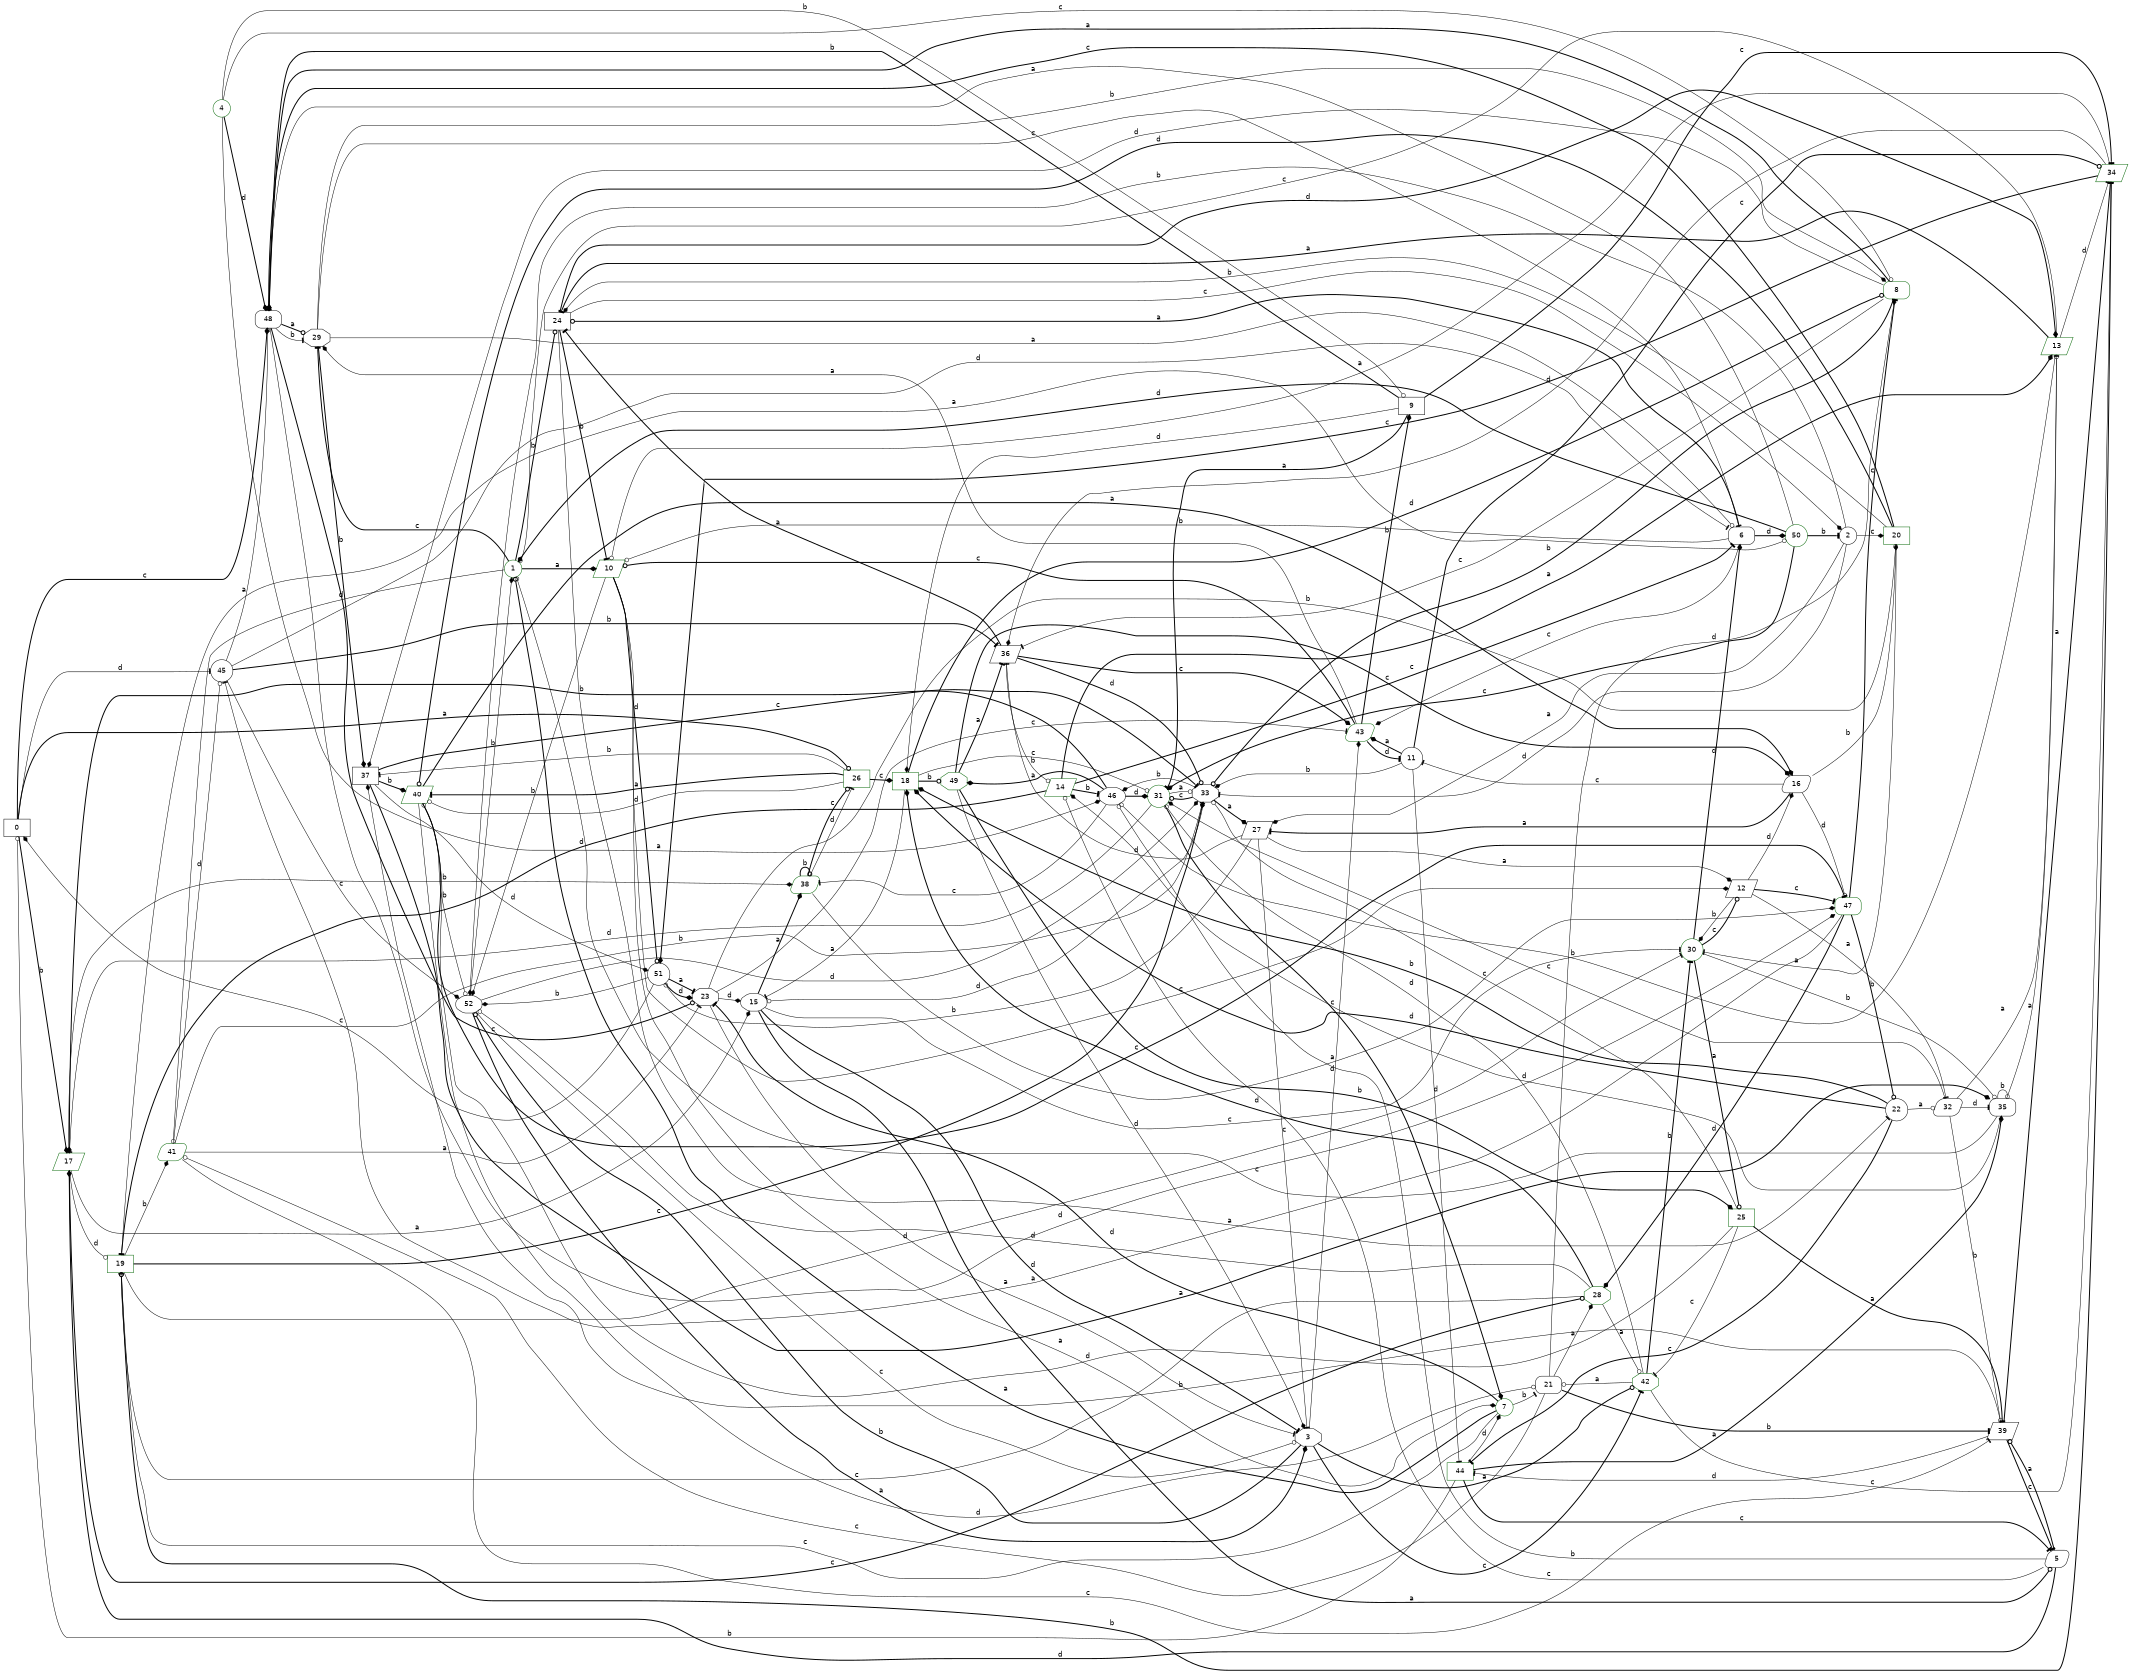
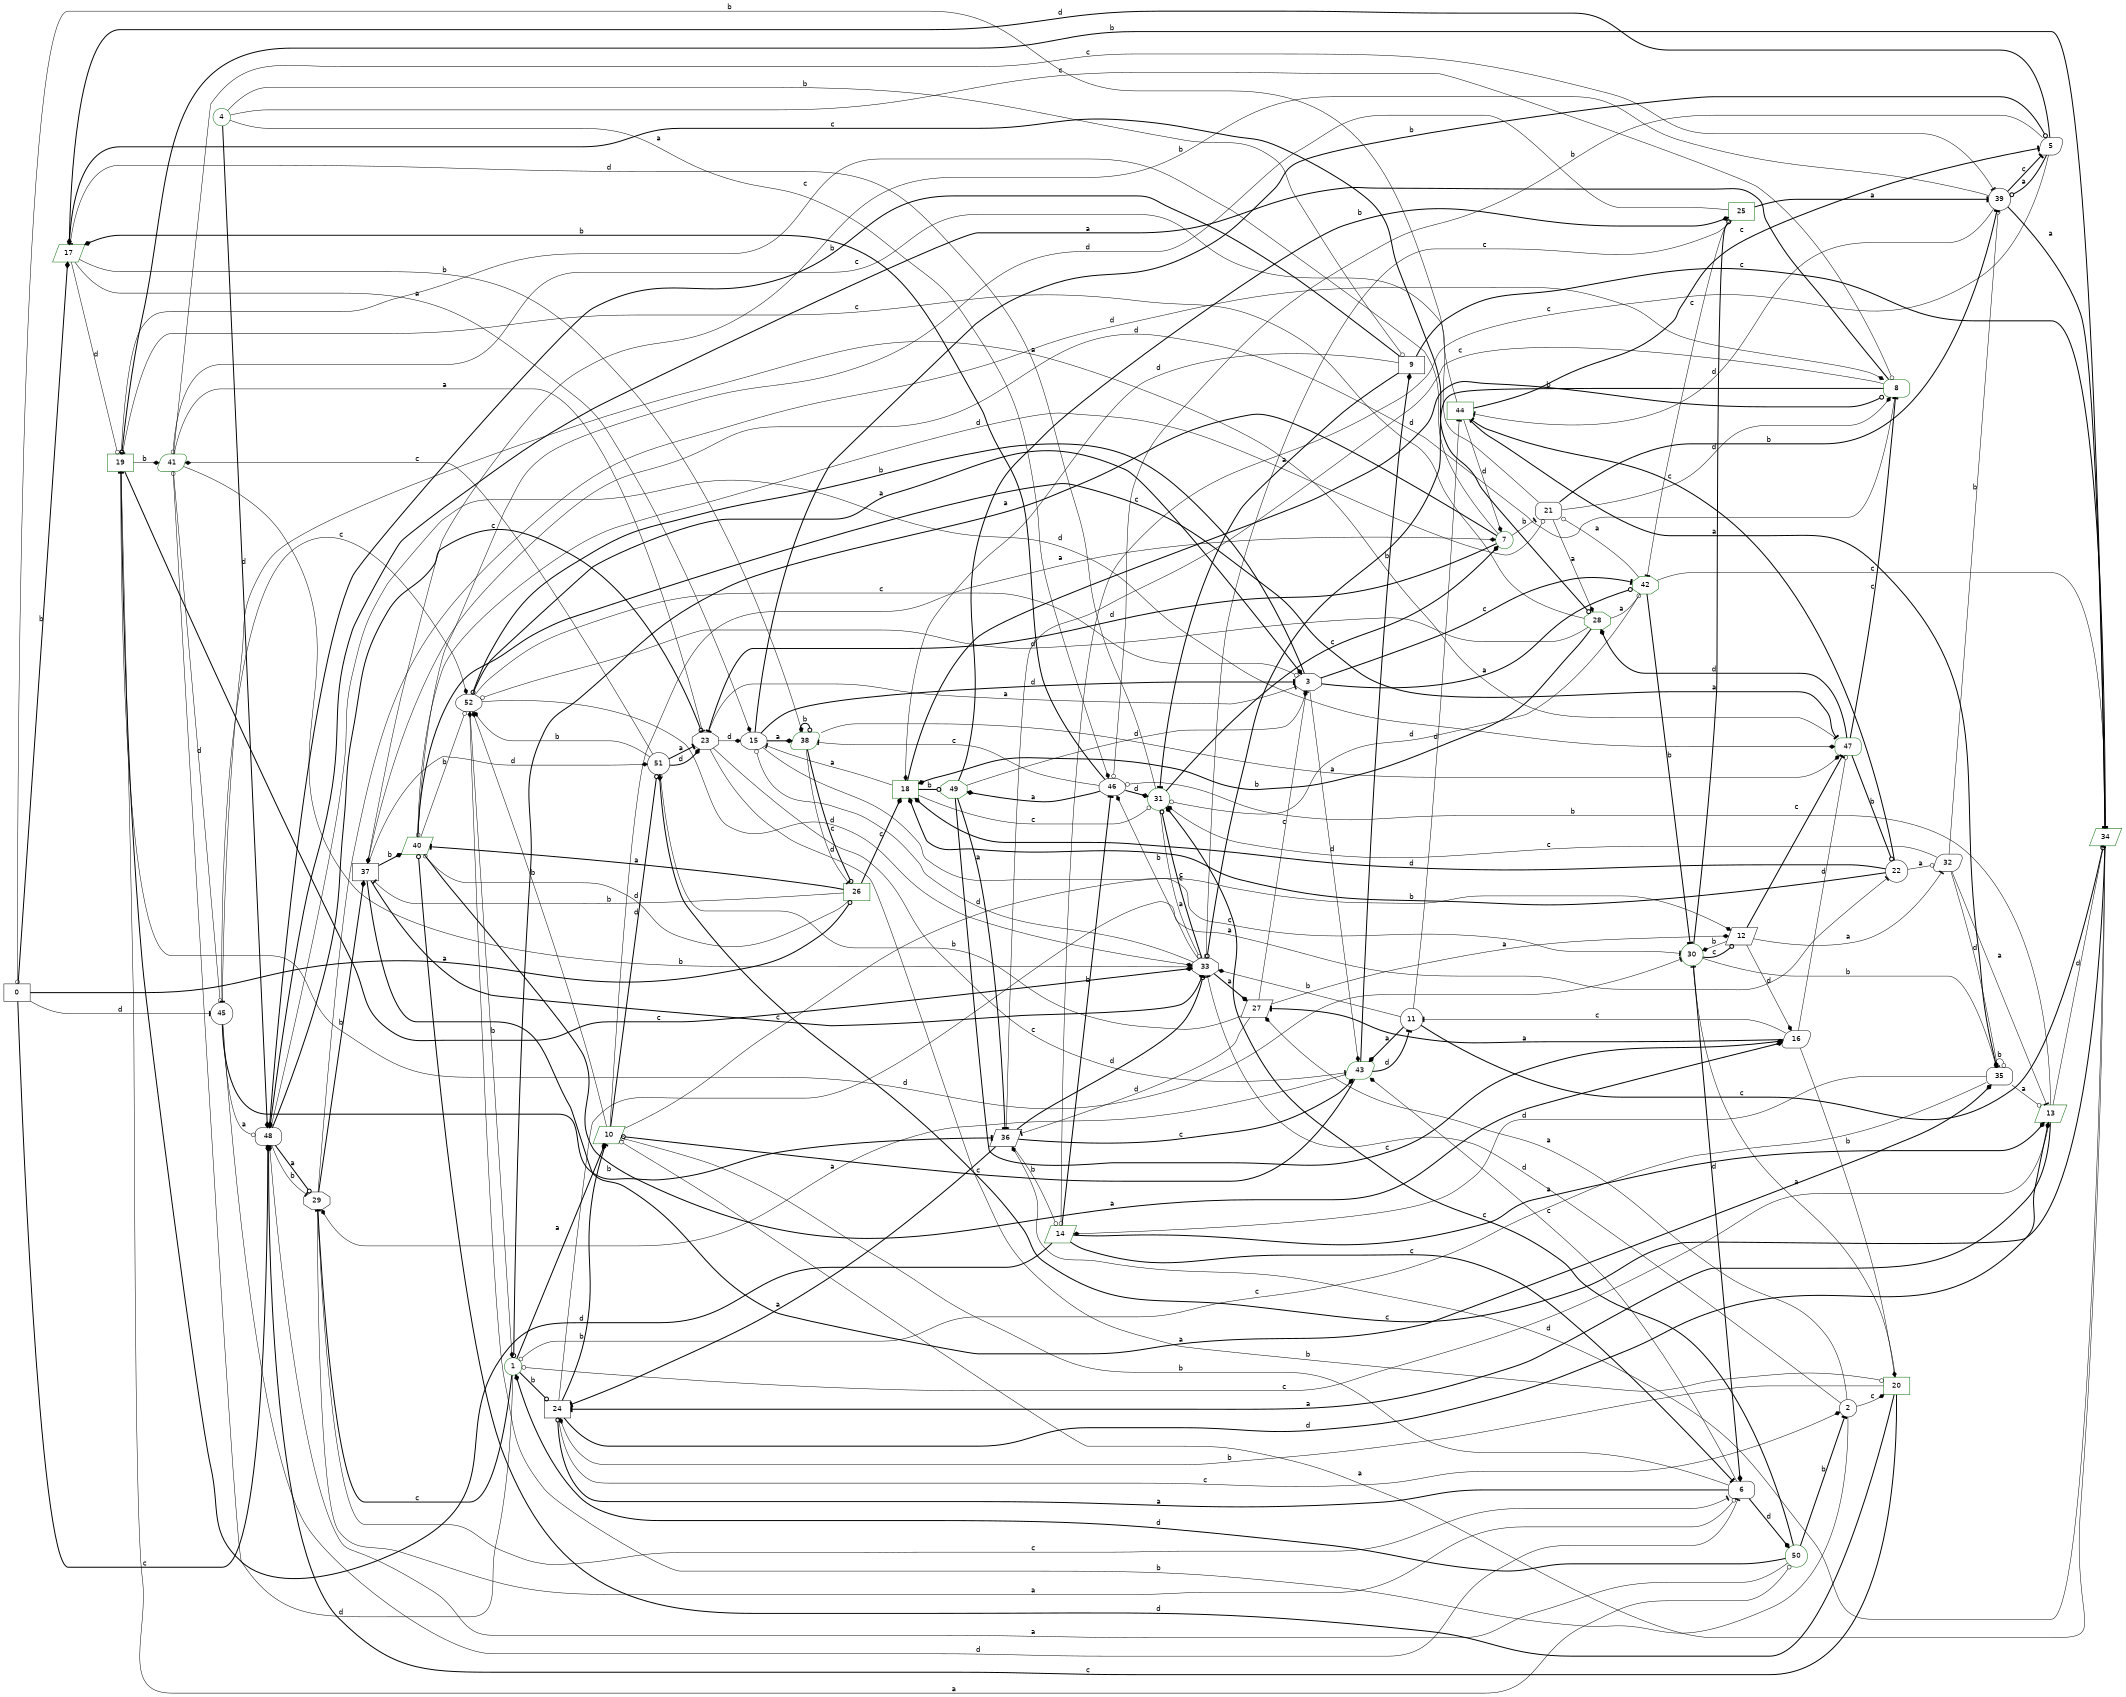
edge "29" -> "8": label "b" -> "d"
edge "51" -> "0": now "51" -> "41"
edge "28" -> "18": label "d" -> "b"
node "39": shape parallelogram -> circle
edge "15" -> "5": label "a" -> "b"
